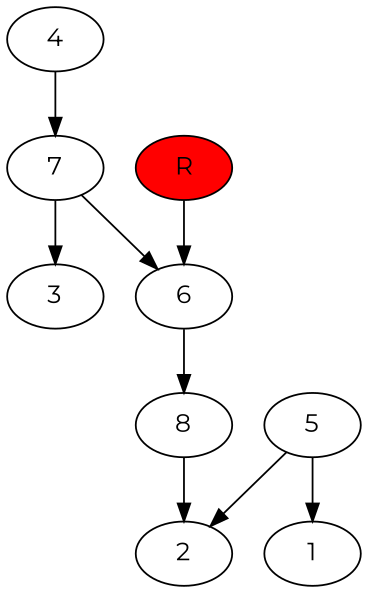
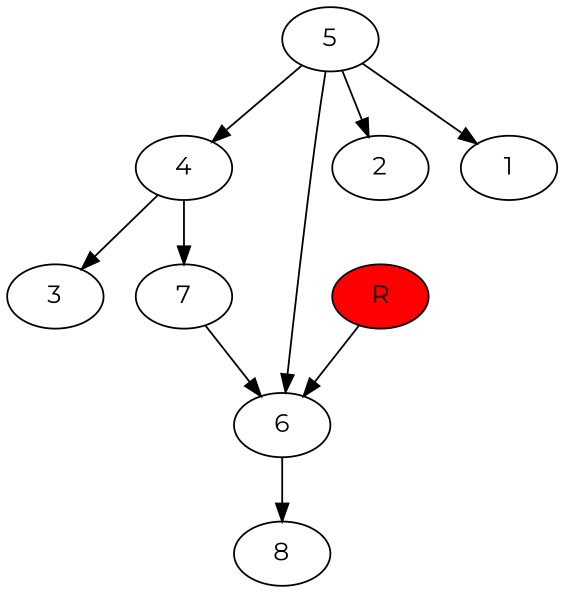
edge "5" -> "4": added
edge "7" -> "3": now "4" -> "3"
edge "5" -> "6": added
edge "8" -> "2": removed
